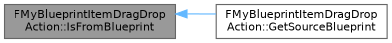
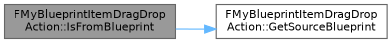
edge "FMyBlueprintItemDragDrop Action::GetSourceBlueprint" -> "FMyBlueprintItemDragDrop Action::IsFromBlueprint": reversed
